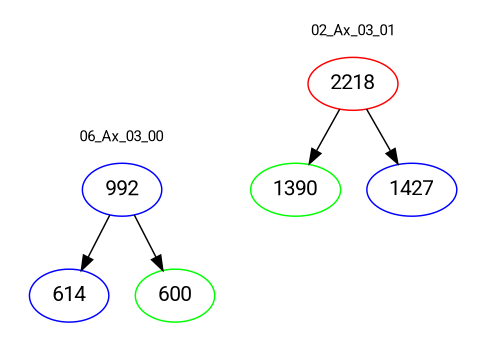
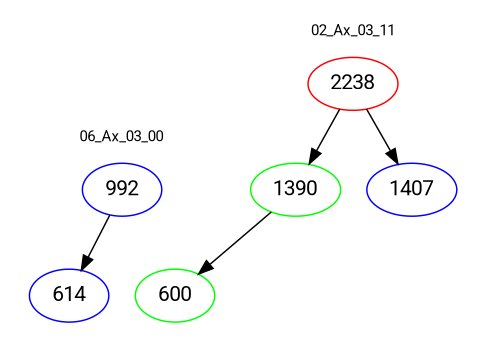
cluster "02_Ax_03_01": label "02_Ax_03_01" -> "02_Ax_03_11"
node "2218": label "2218" -> "2238"
node "1427": label "1427" -> "1407"
edge "992" -> "600": now "1390" -> "600"
